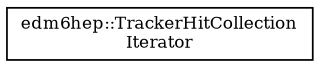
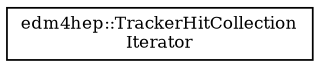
node "edm6hep::TrackerHitCollection Iterator": label "edm6hep::TrackerHitCollection Iterator" -> "edm4hep::TrackerHitCollection Iterator"
